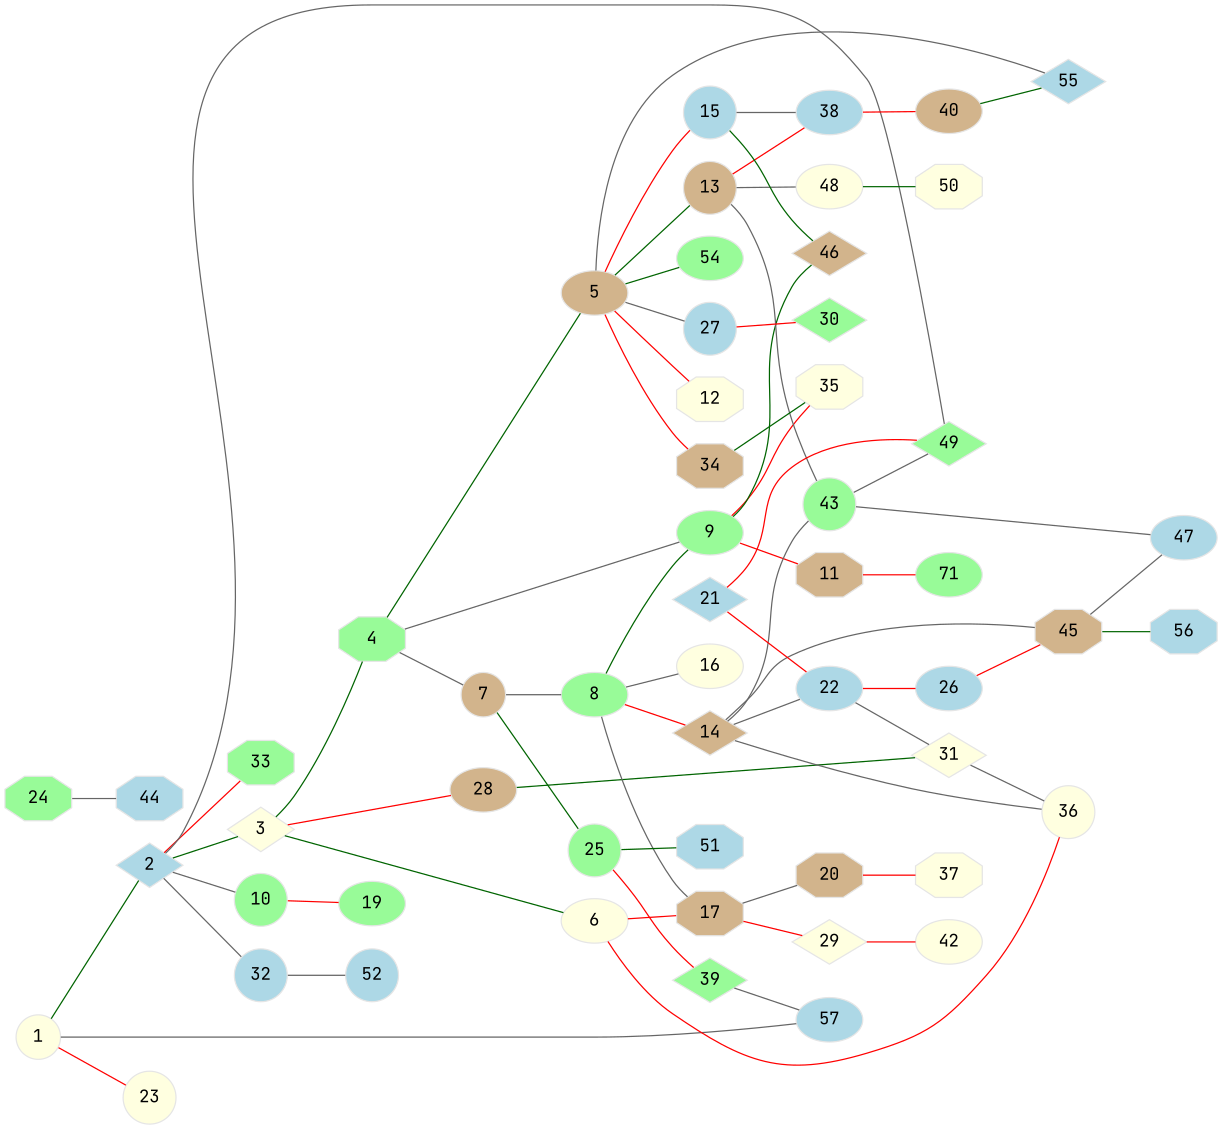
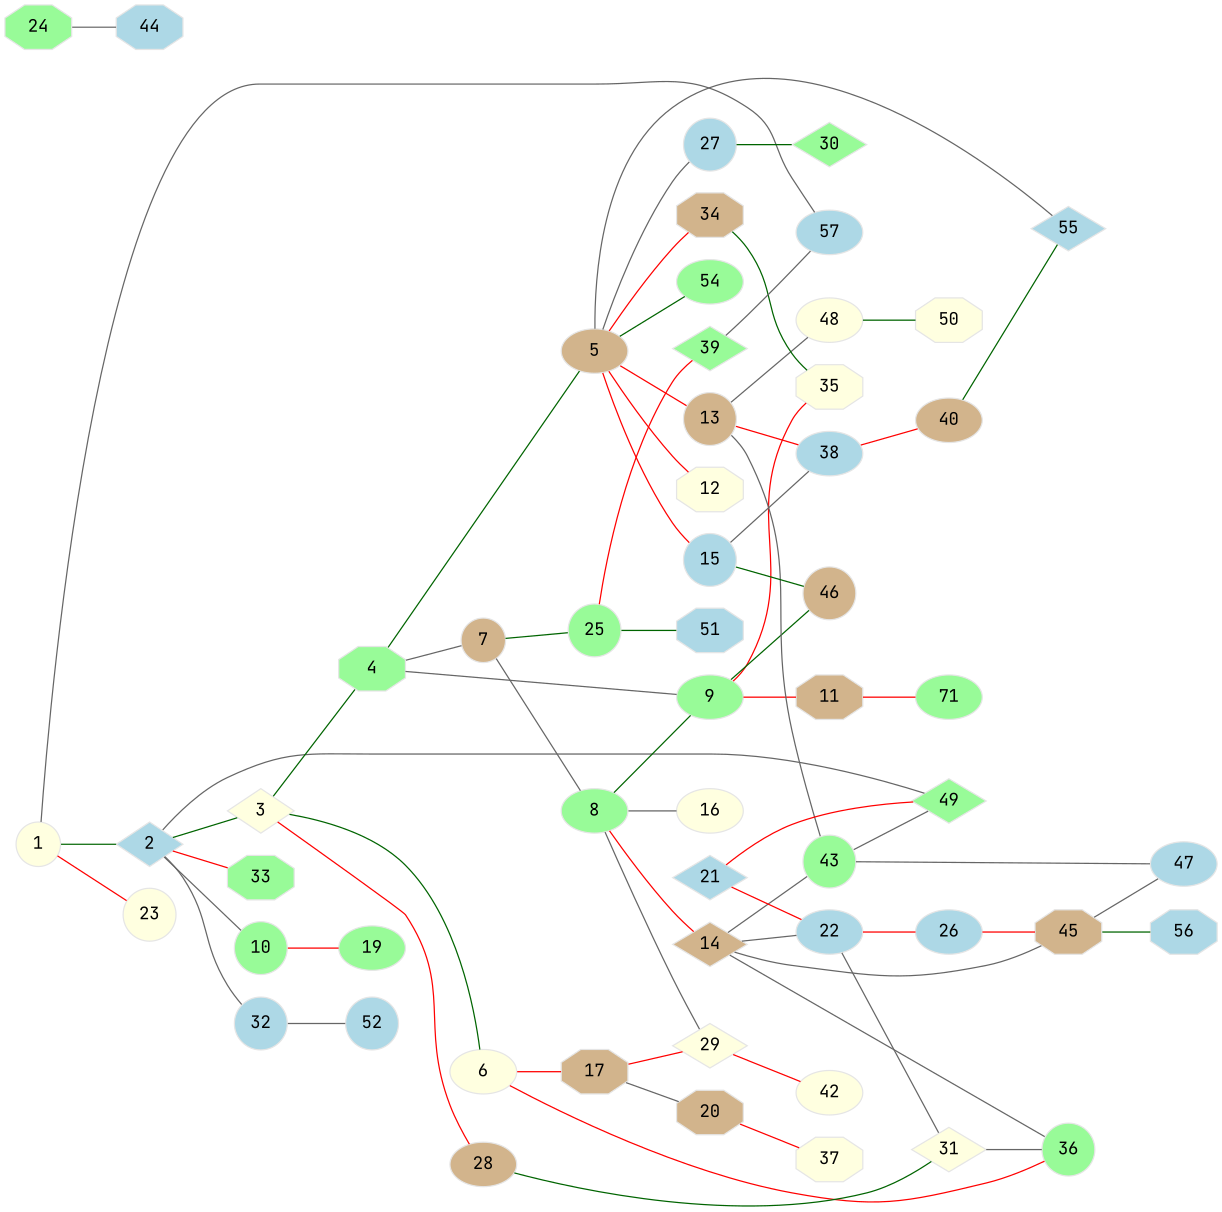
edge "13" -- "5": color darkgreen -> red
node "46": shape diamond -> circle
edge "30" -- "27": color red -> darkgreen
edge "8" -- "17": now "8" -- "29"
node "36": fillcolor lightyellow -> palegreen
